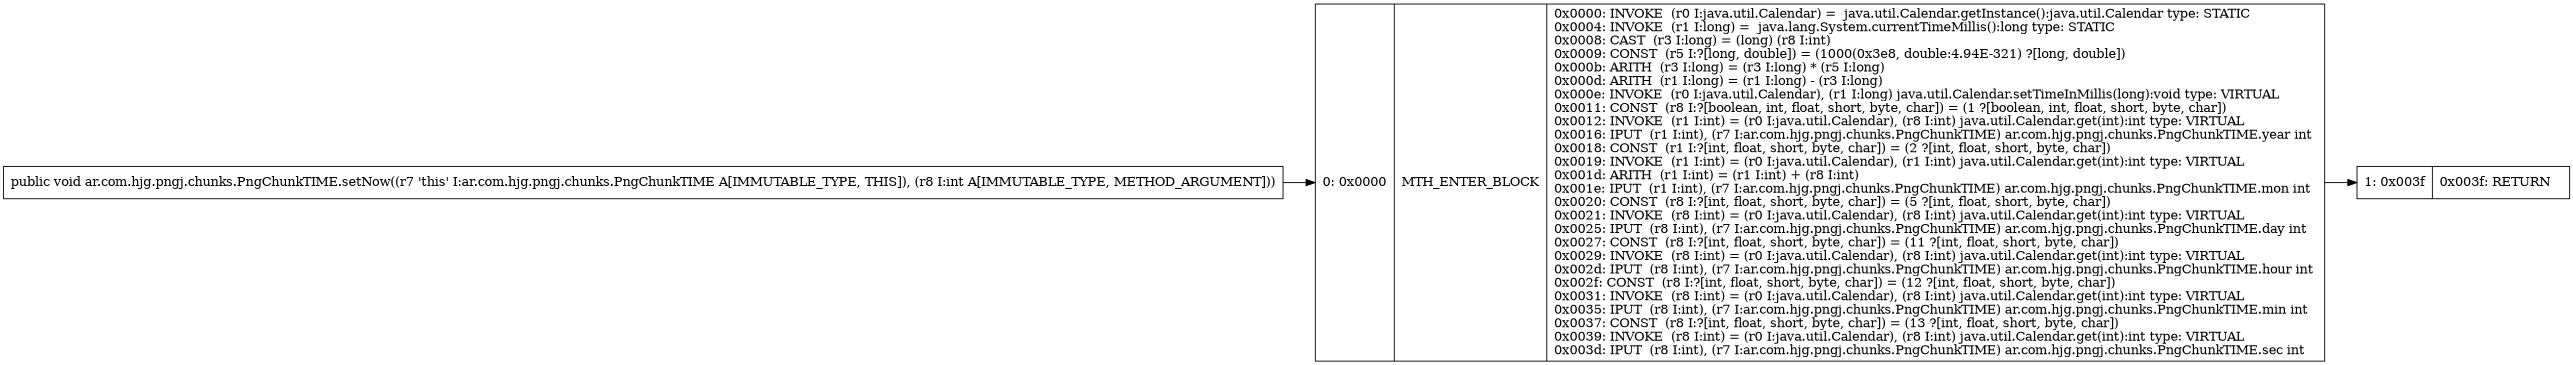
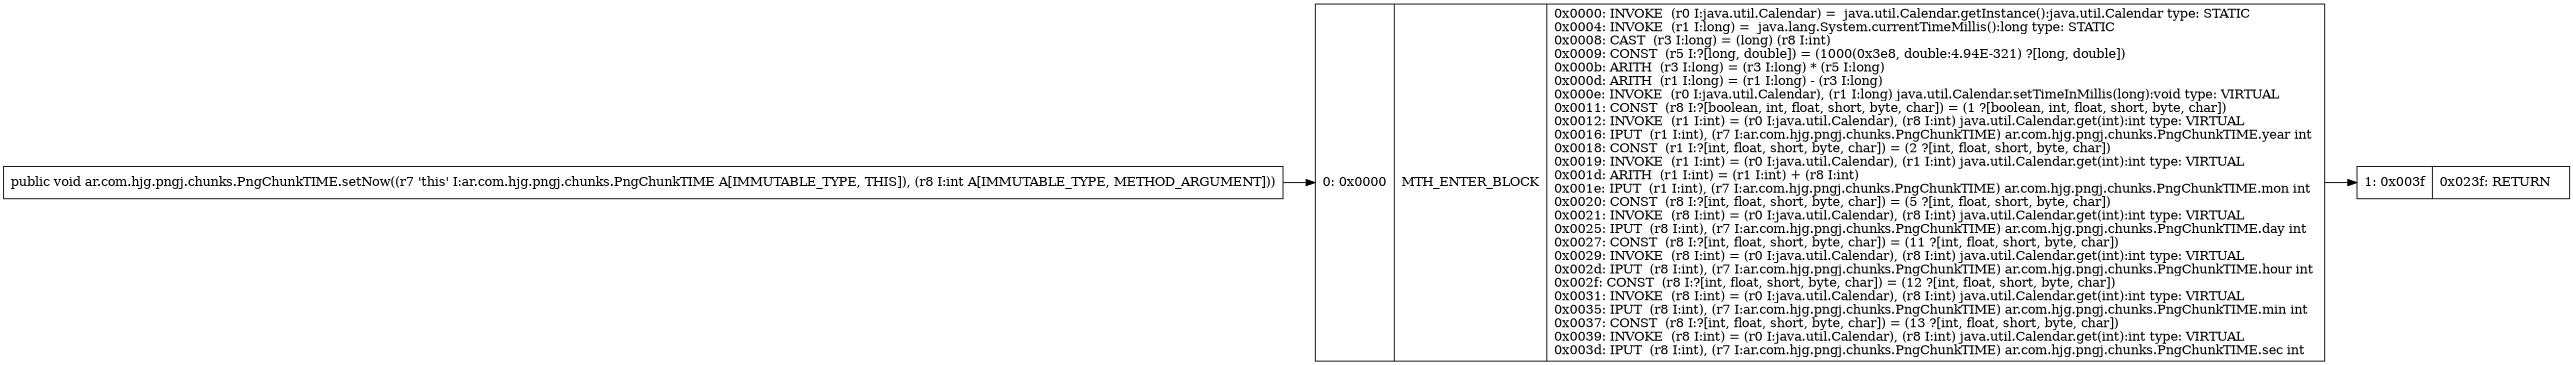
node "1: 0x003f": text "0x003f: RETURN" -> "0x023f: RETURN"
